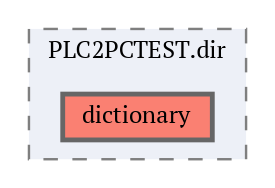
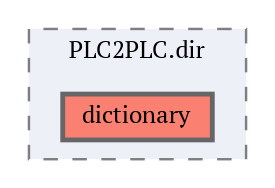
cluster "PLC2PCTEST.dir": label "PLC2PCTEST.dir" -> "PLC2PLC.dir"
